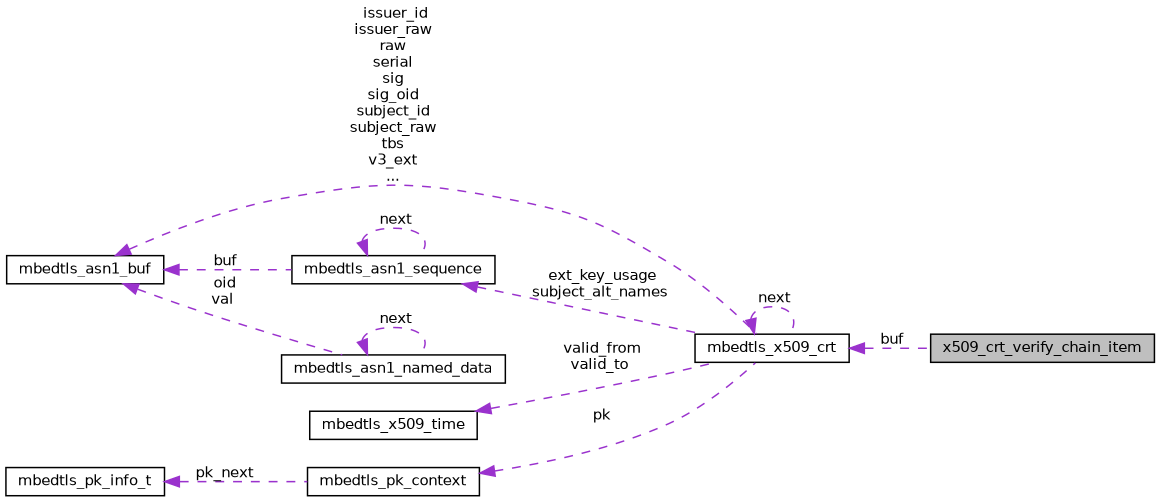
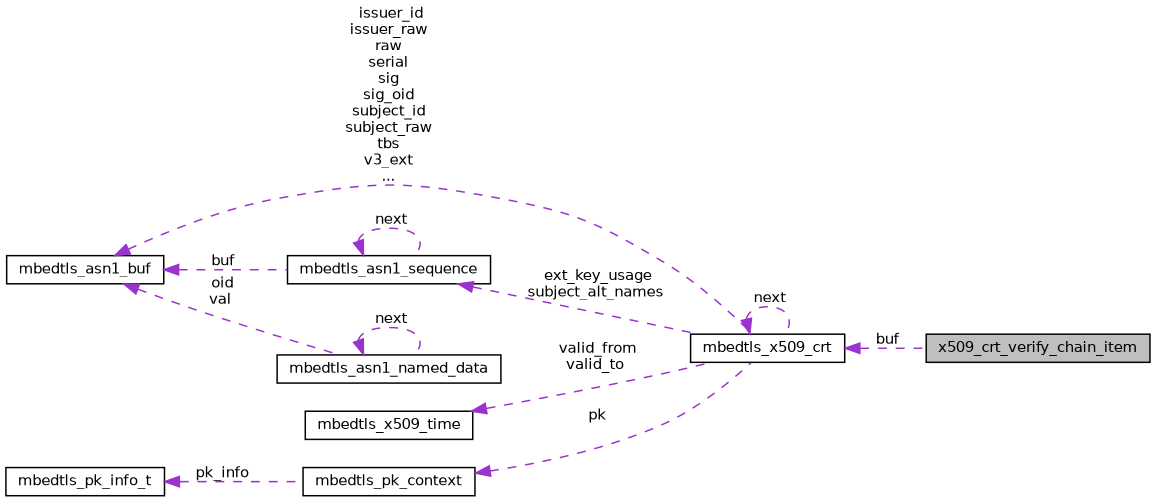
edge "mbedtls_pk_context" -> "mbedtls_pk_info_t": label " pk_next" -> " pk_info"
